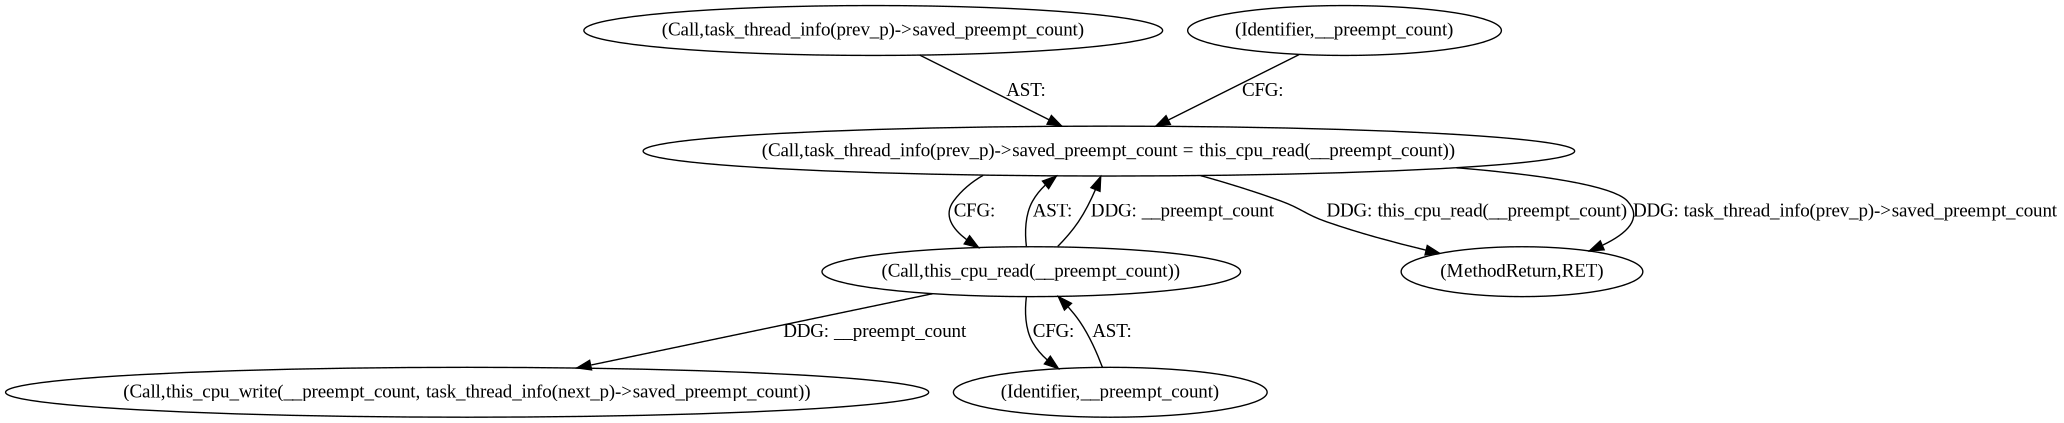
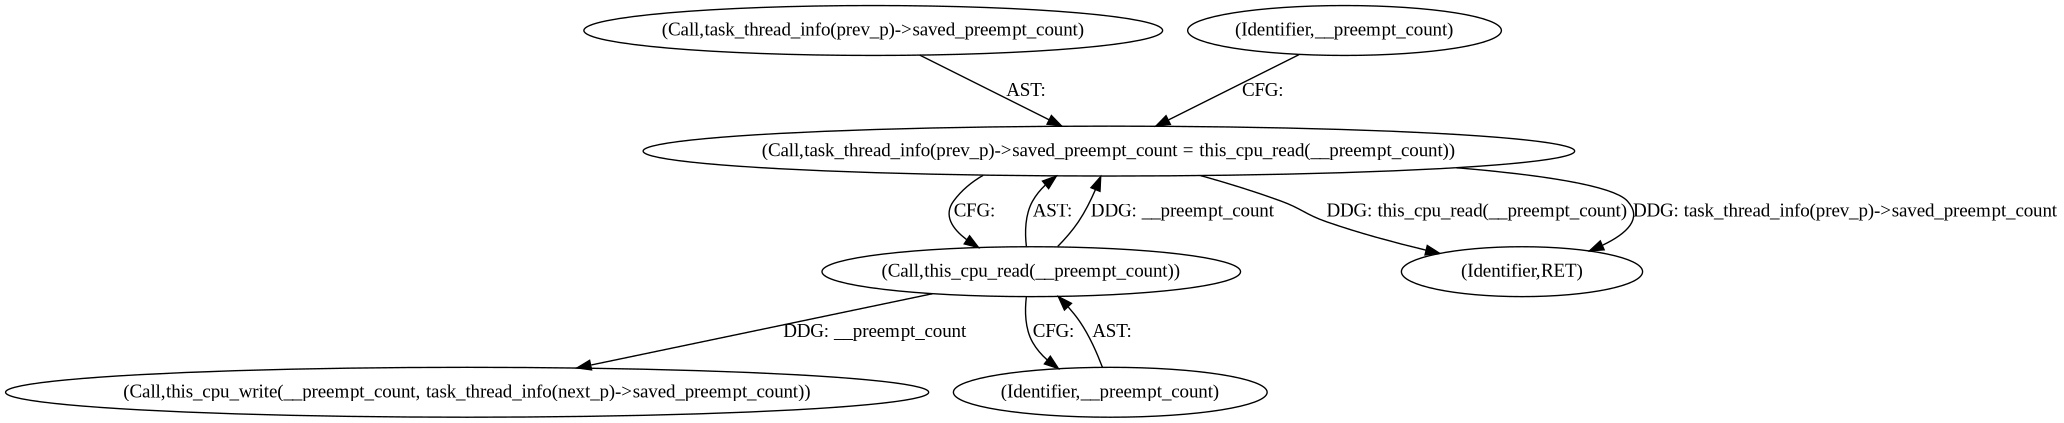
node "(MethodReturn,RET)": label "(MethodReturn,RET)" -> "(Identifier,RET)"
